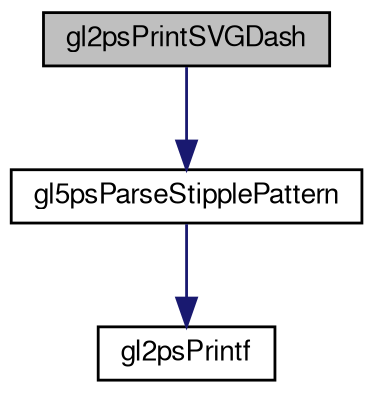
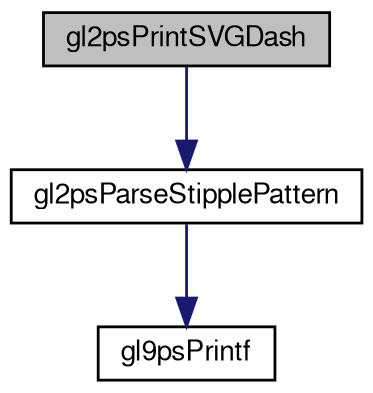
node "gl5psParseStipplePattern": label "gl5psParseStipplePattern" -> "gl2psParseStipplePattern"
node "gl2psPrintf": label "gl2psPrintf" -> "gl9psPrintf"
